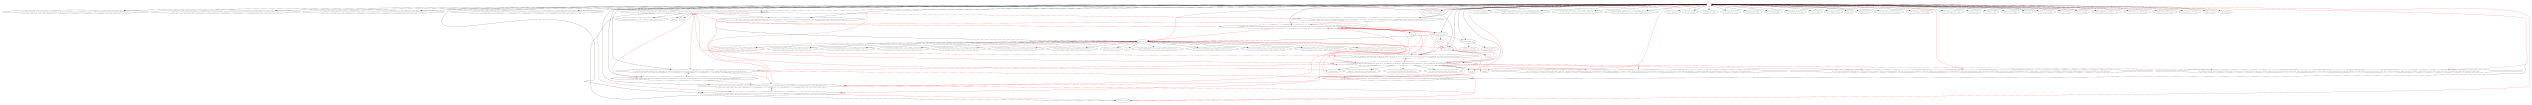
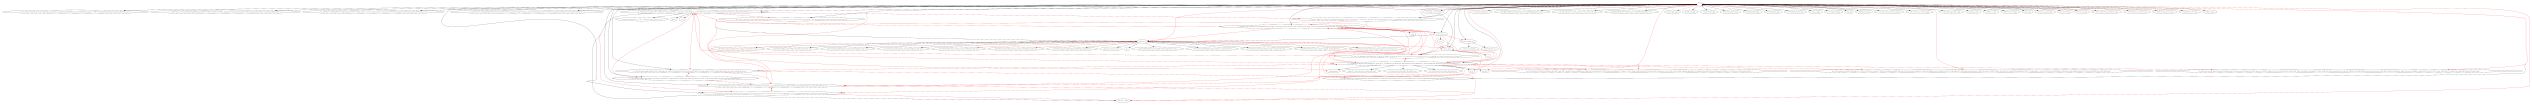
node "KuaBay_0.jpg": removed
